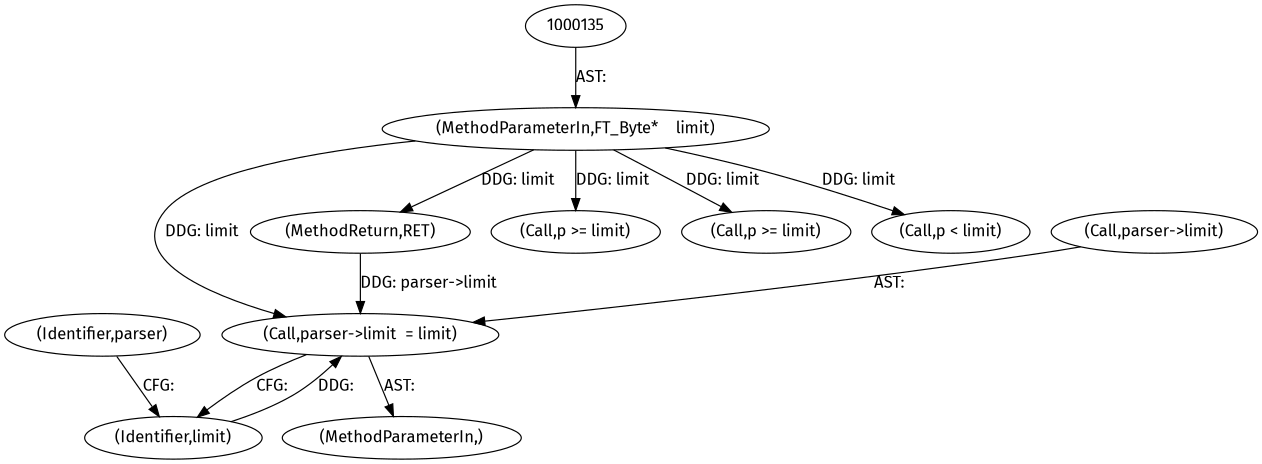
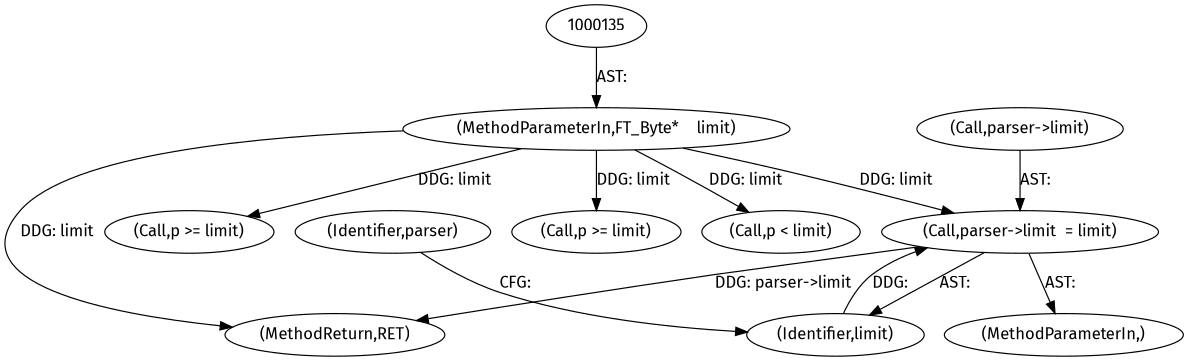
edge "(MethodReturn,RET)" -> "(Call,parser->limit  = limit)": reversed
edge "(Call,parser->limit  = limit)" -> "(Identifier,limit)": label "CFG: " -> "AST: "
